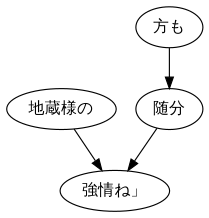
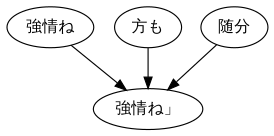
edge "方も" -> "随分": now "方も" -> "強情ね」"
node "地蔵様の": label "地蔵様の" -> "強情ね"
